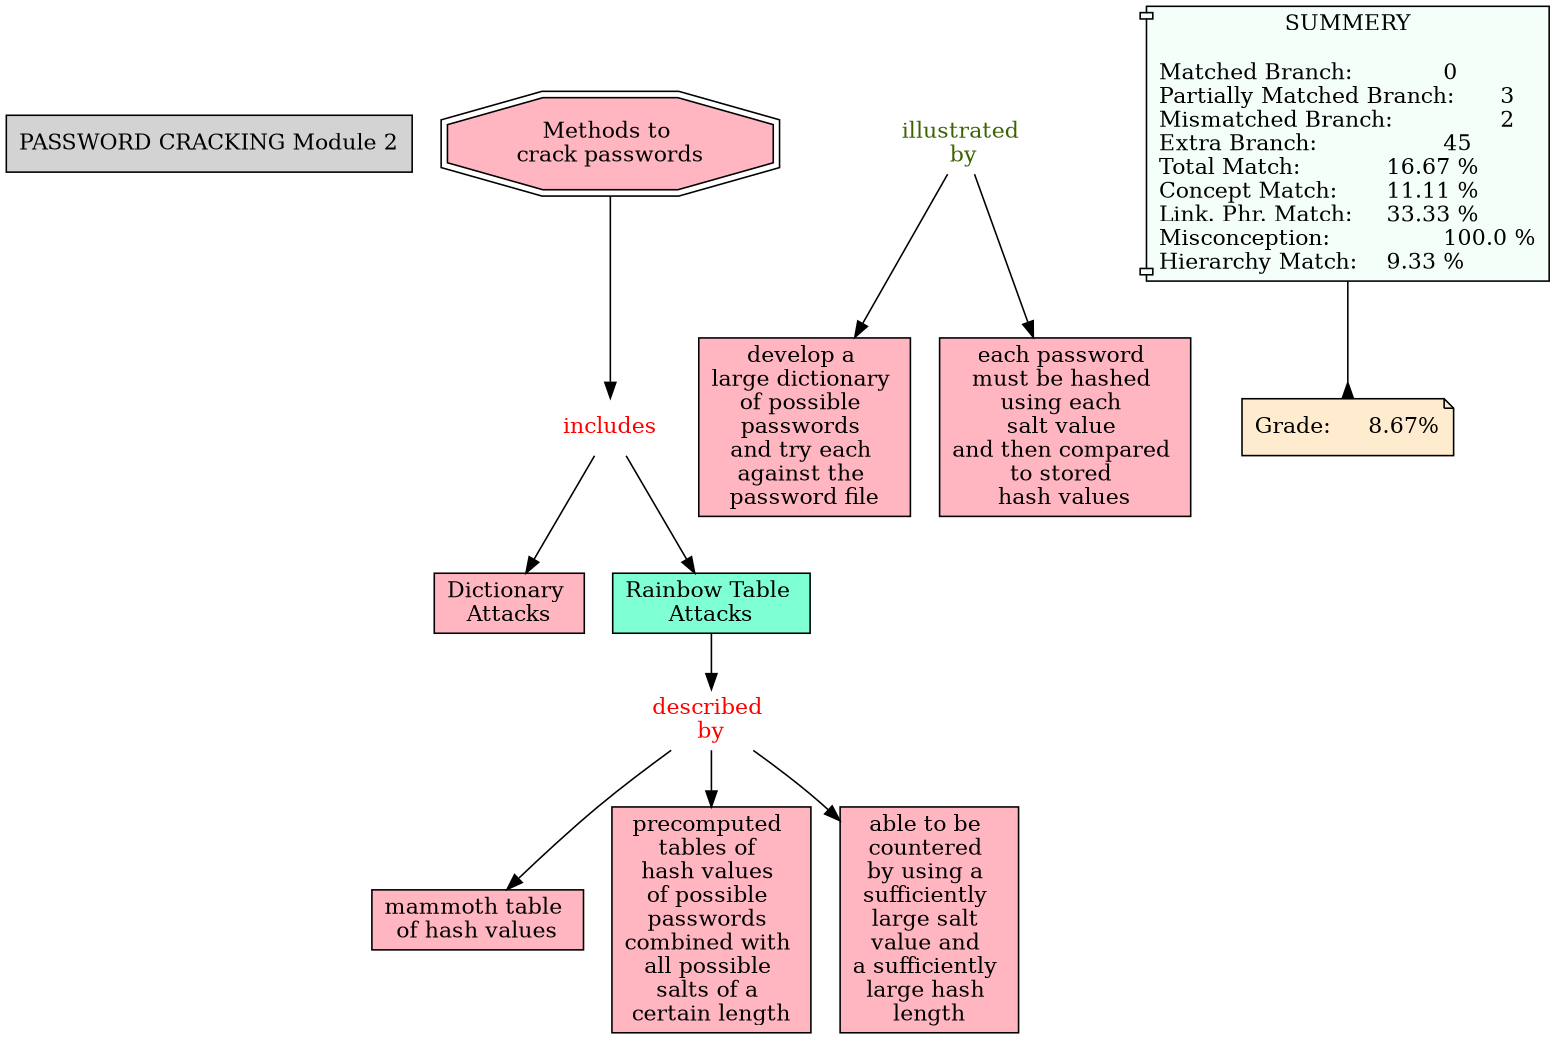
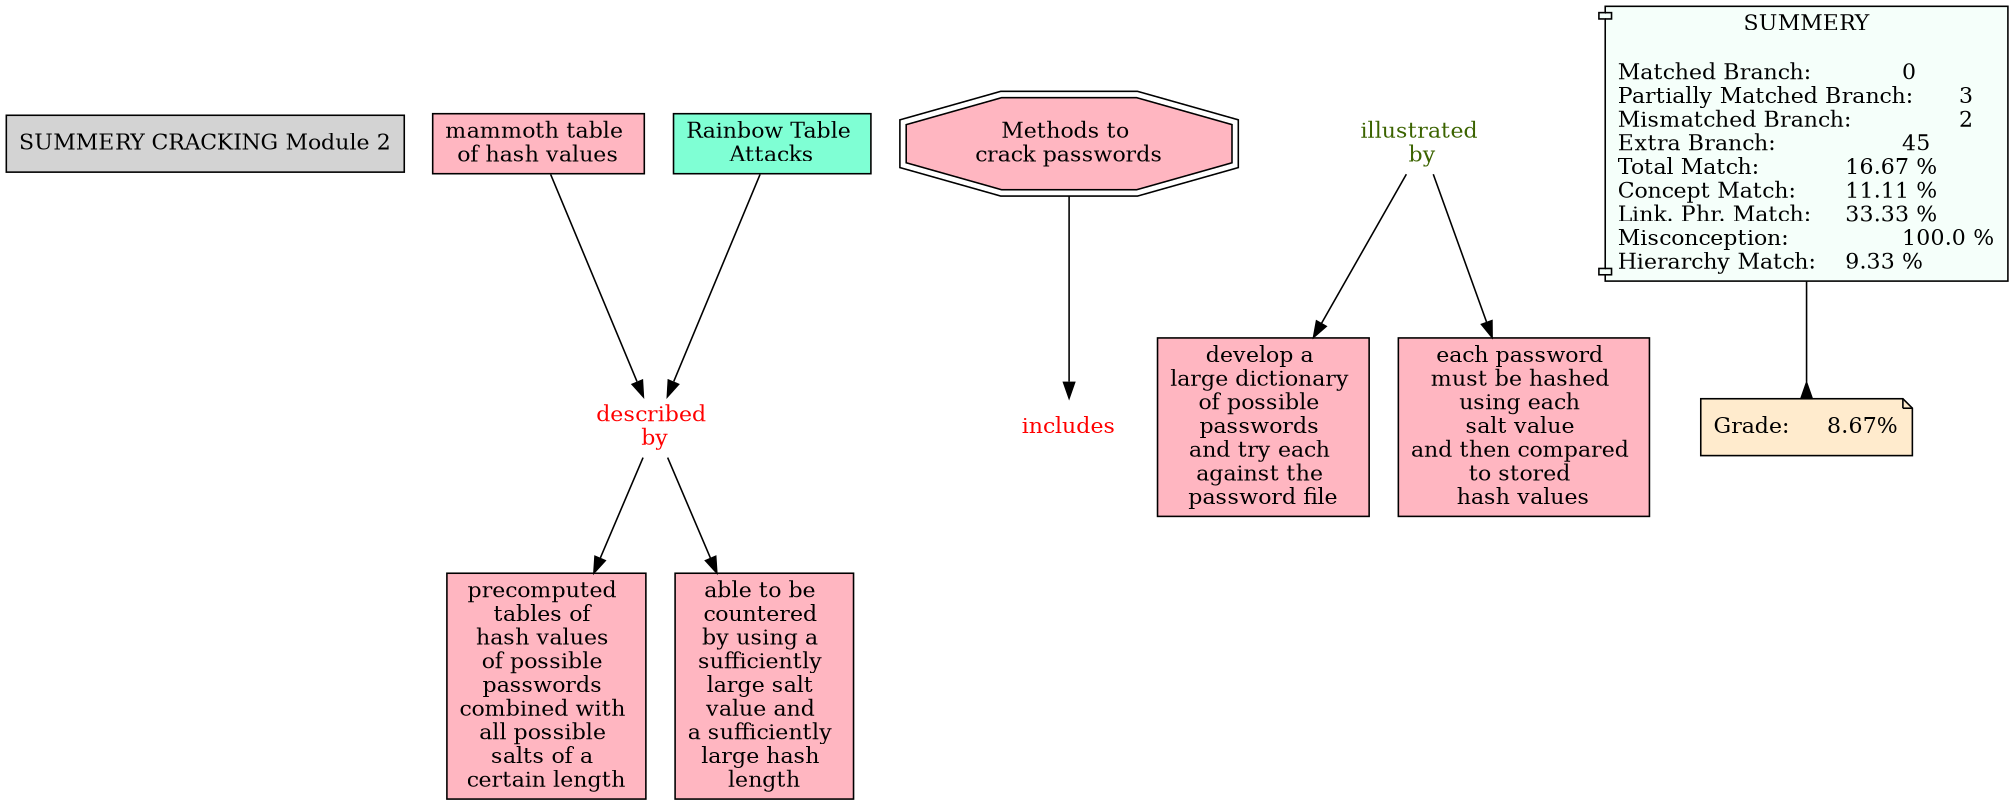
node "PASSWORD CRACKING Module 2": label "PASSWORD CRACKING Module 2" -> "SUMMERY CRACKING Module 2"
edge "includes" -> "Rainbow Table Attacks": removed
node "Dictionary Attacks": removed
edge "described by" -> "mammoth table of hash values": reversed
